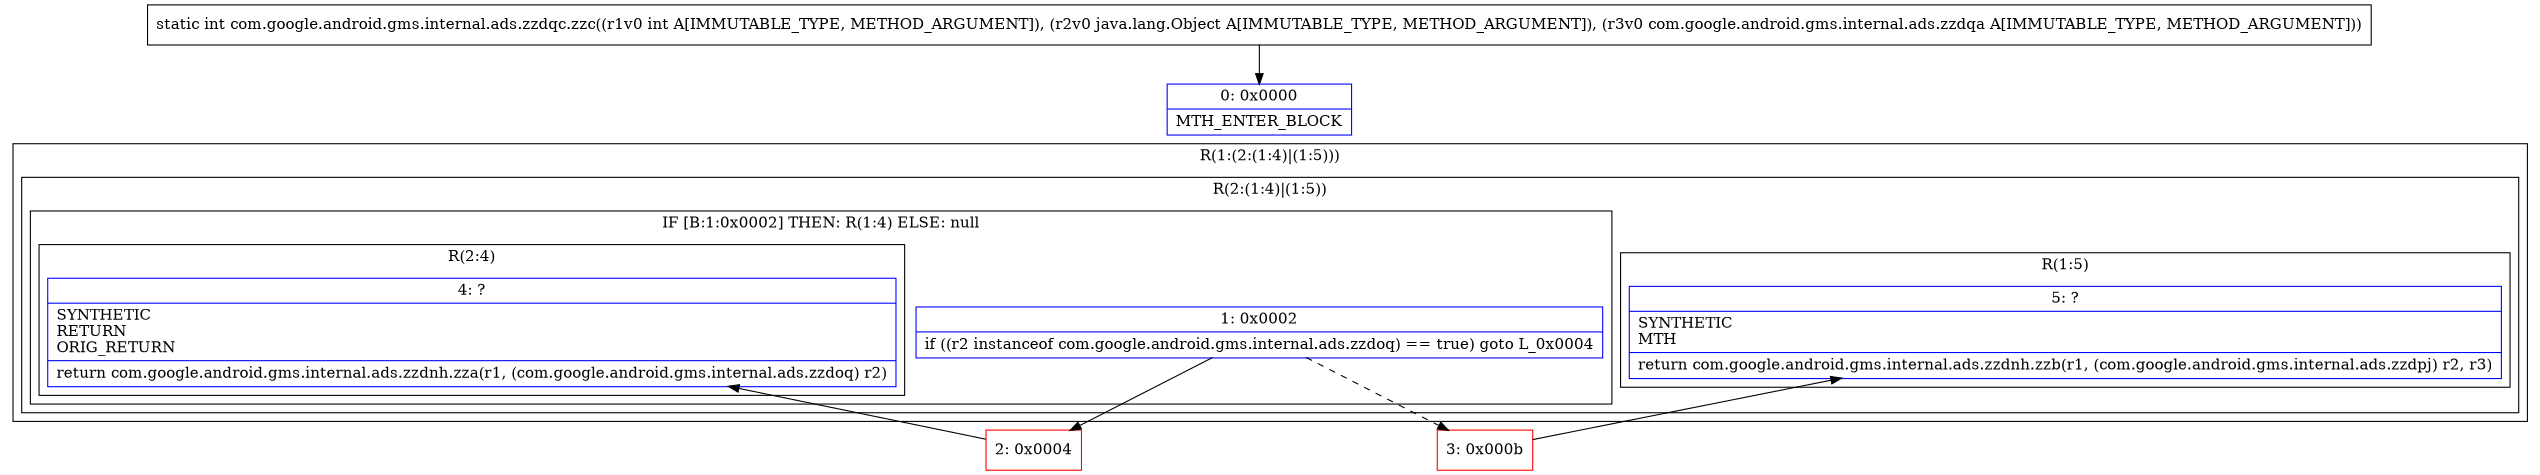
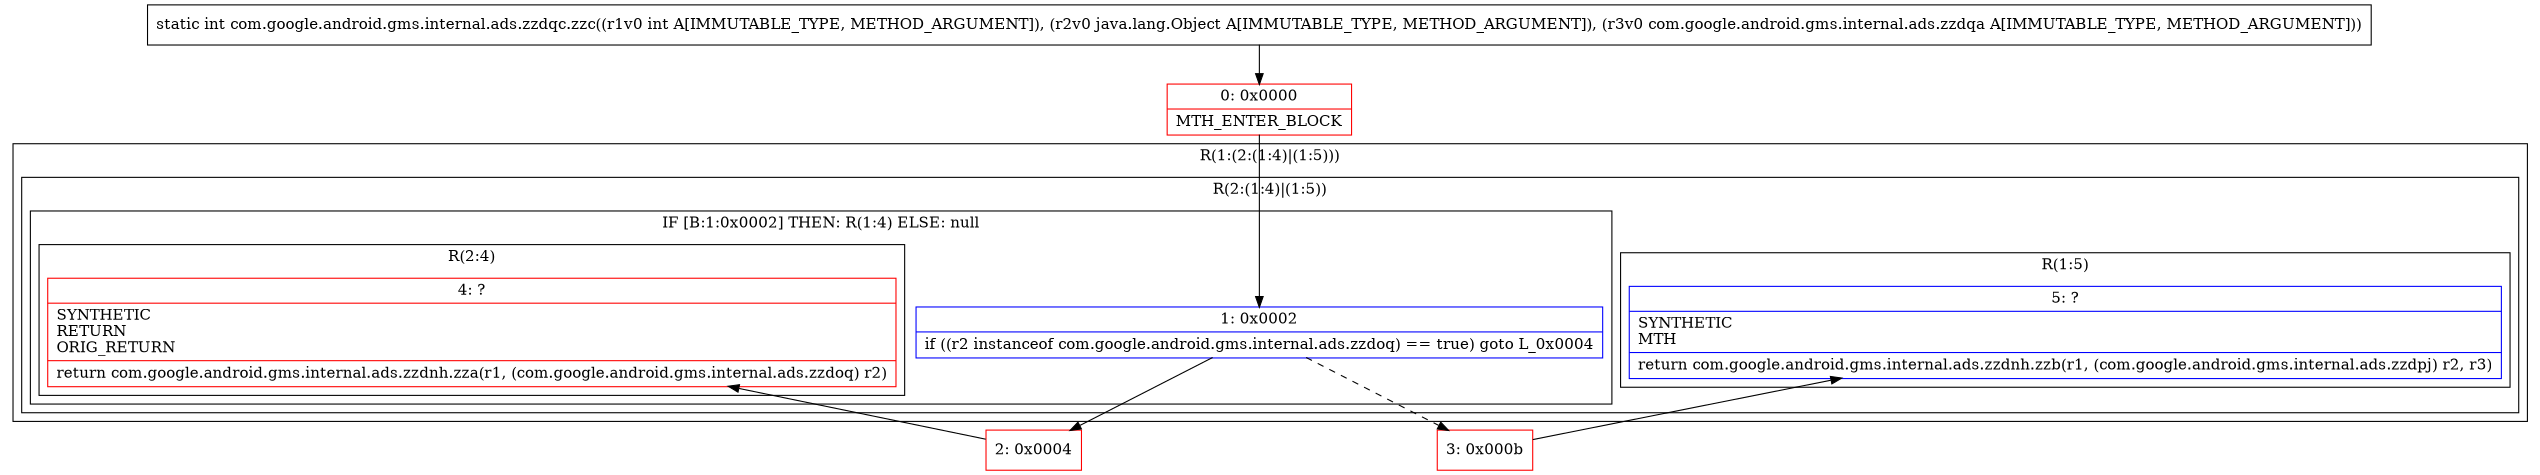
node "0: 0x0000": color blue -> red
edge "0: 0x0000" -> "1: 0x0002": added
node "4: ?": color blue -> red
